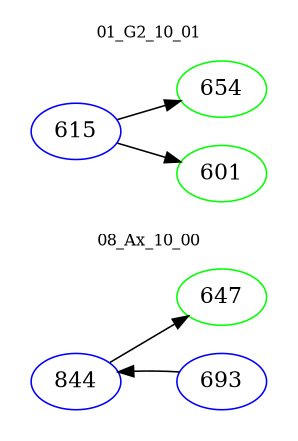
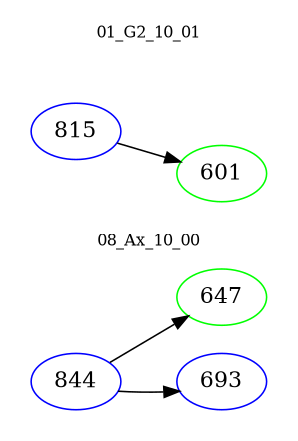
node "654": removed
node "615": label "615" -> "815"
edge "693" -> "844": reversed
